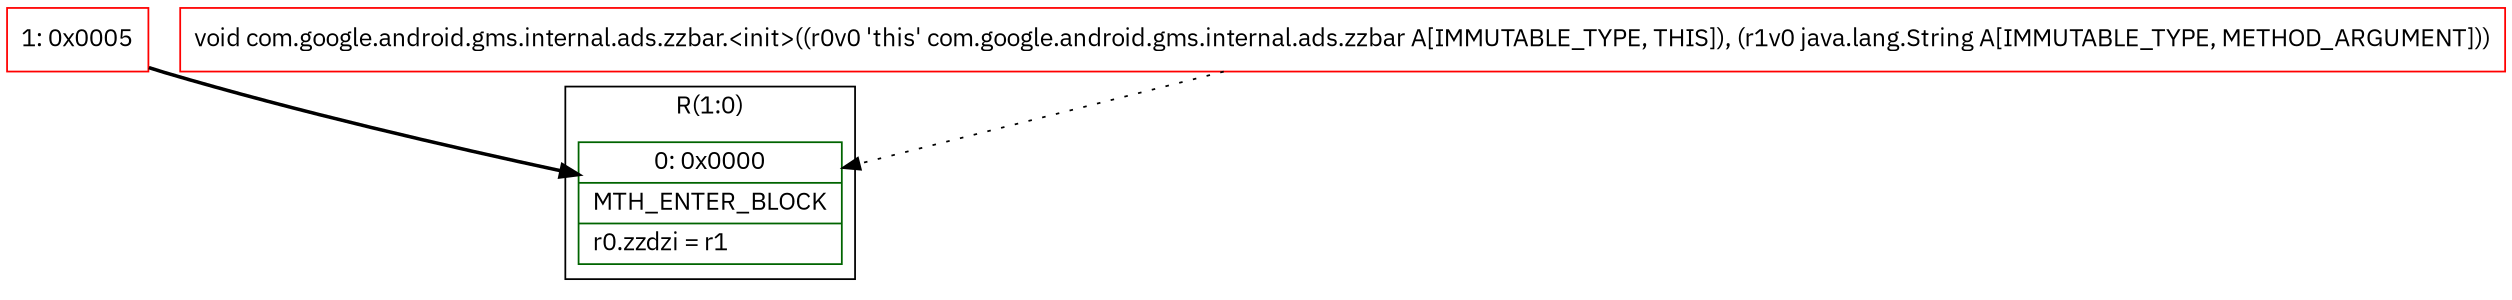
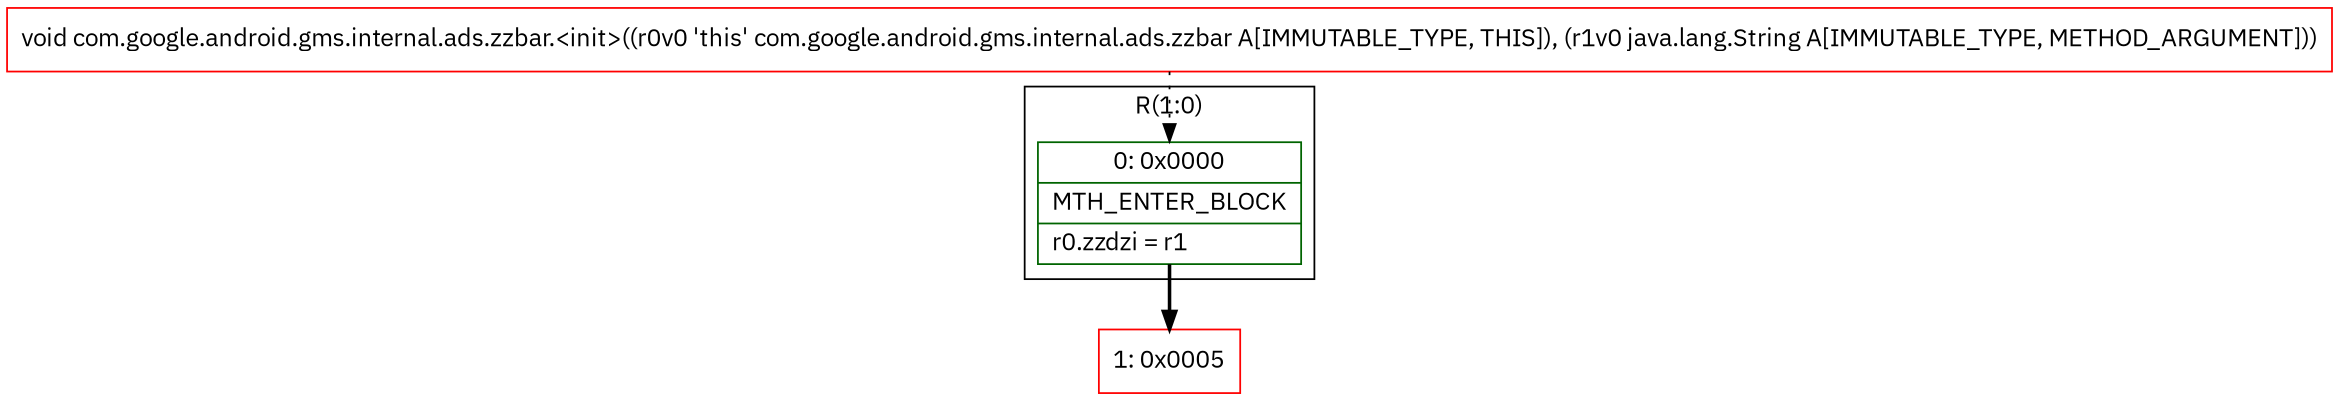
edge "1: 0x0005" -> "0: 0x0000": reversed
